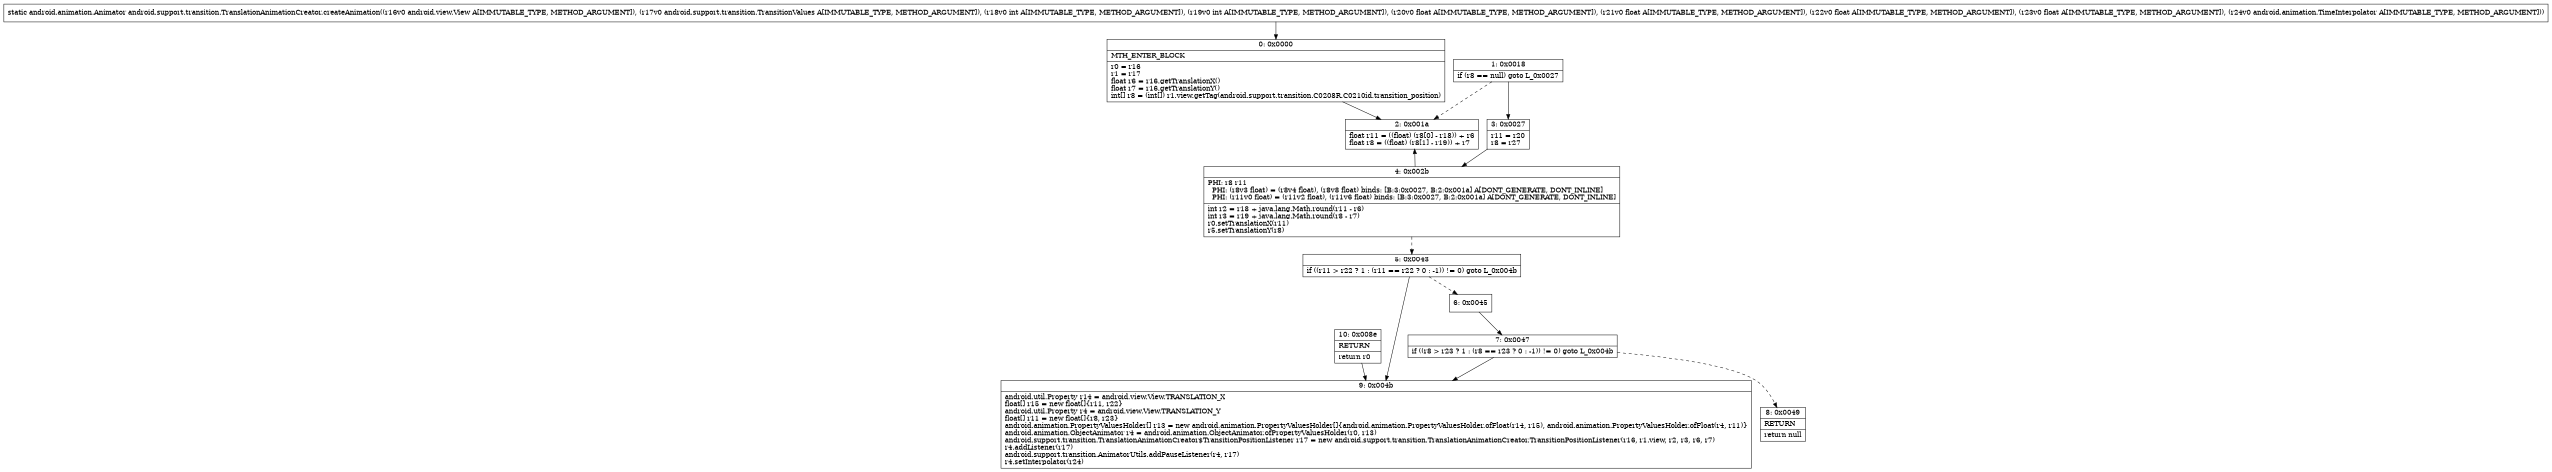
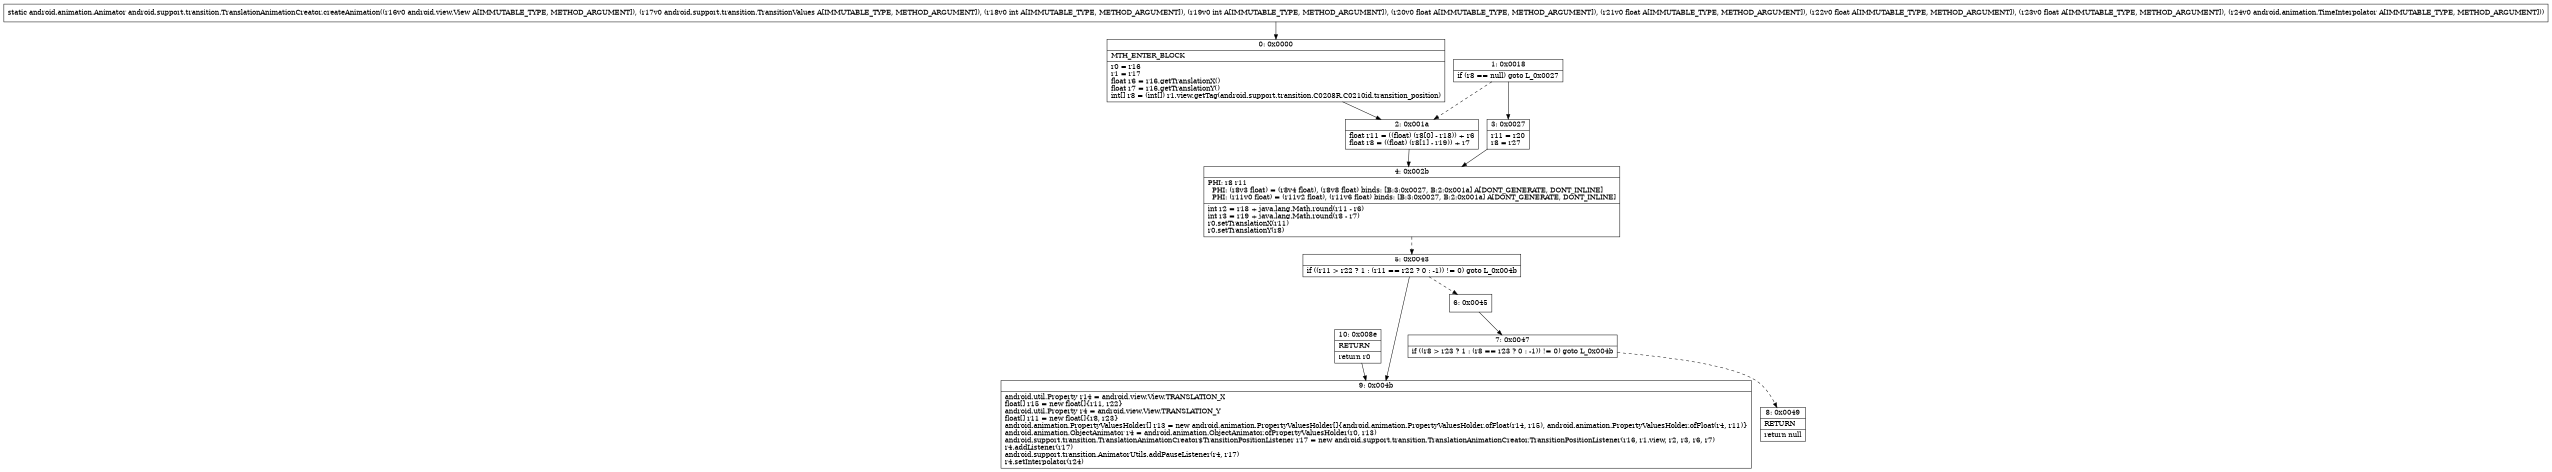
edge "4: 0x002b" -> "2: 0x001a": reversed
node "4: 0x002b": text "r5.setTranslationY(r8)" -> "r0.setTranslationY(r8)"
edge "7: 0x0047" -> "9: 0x004b": removed
